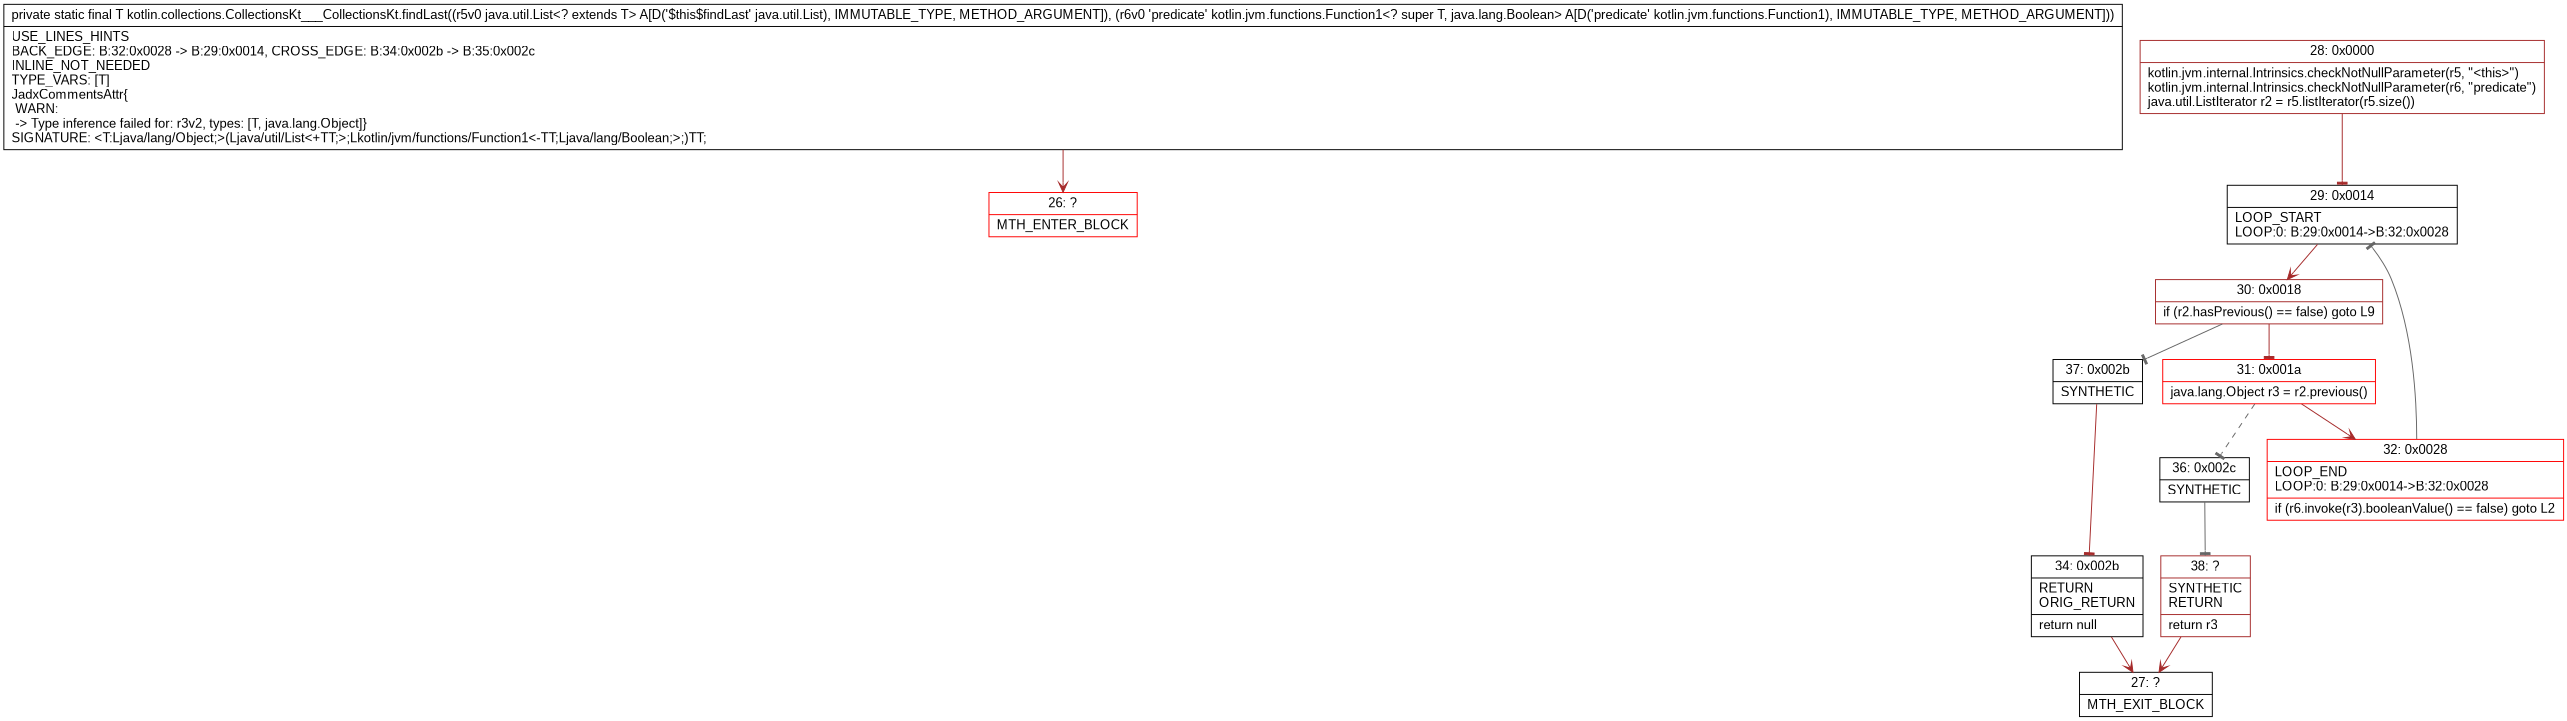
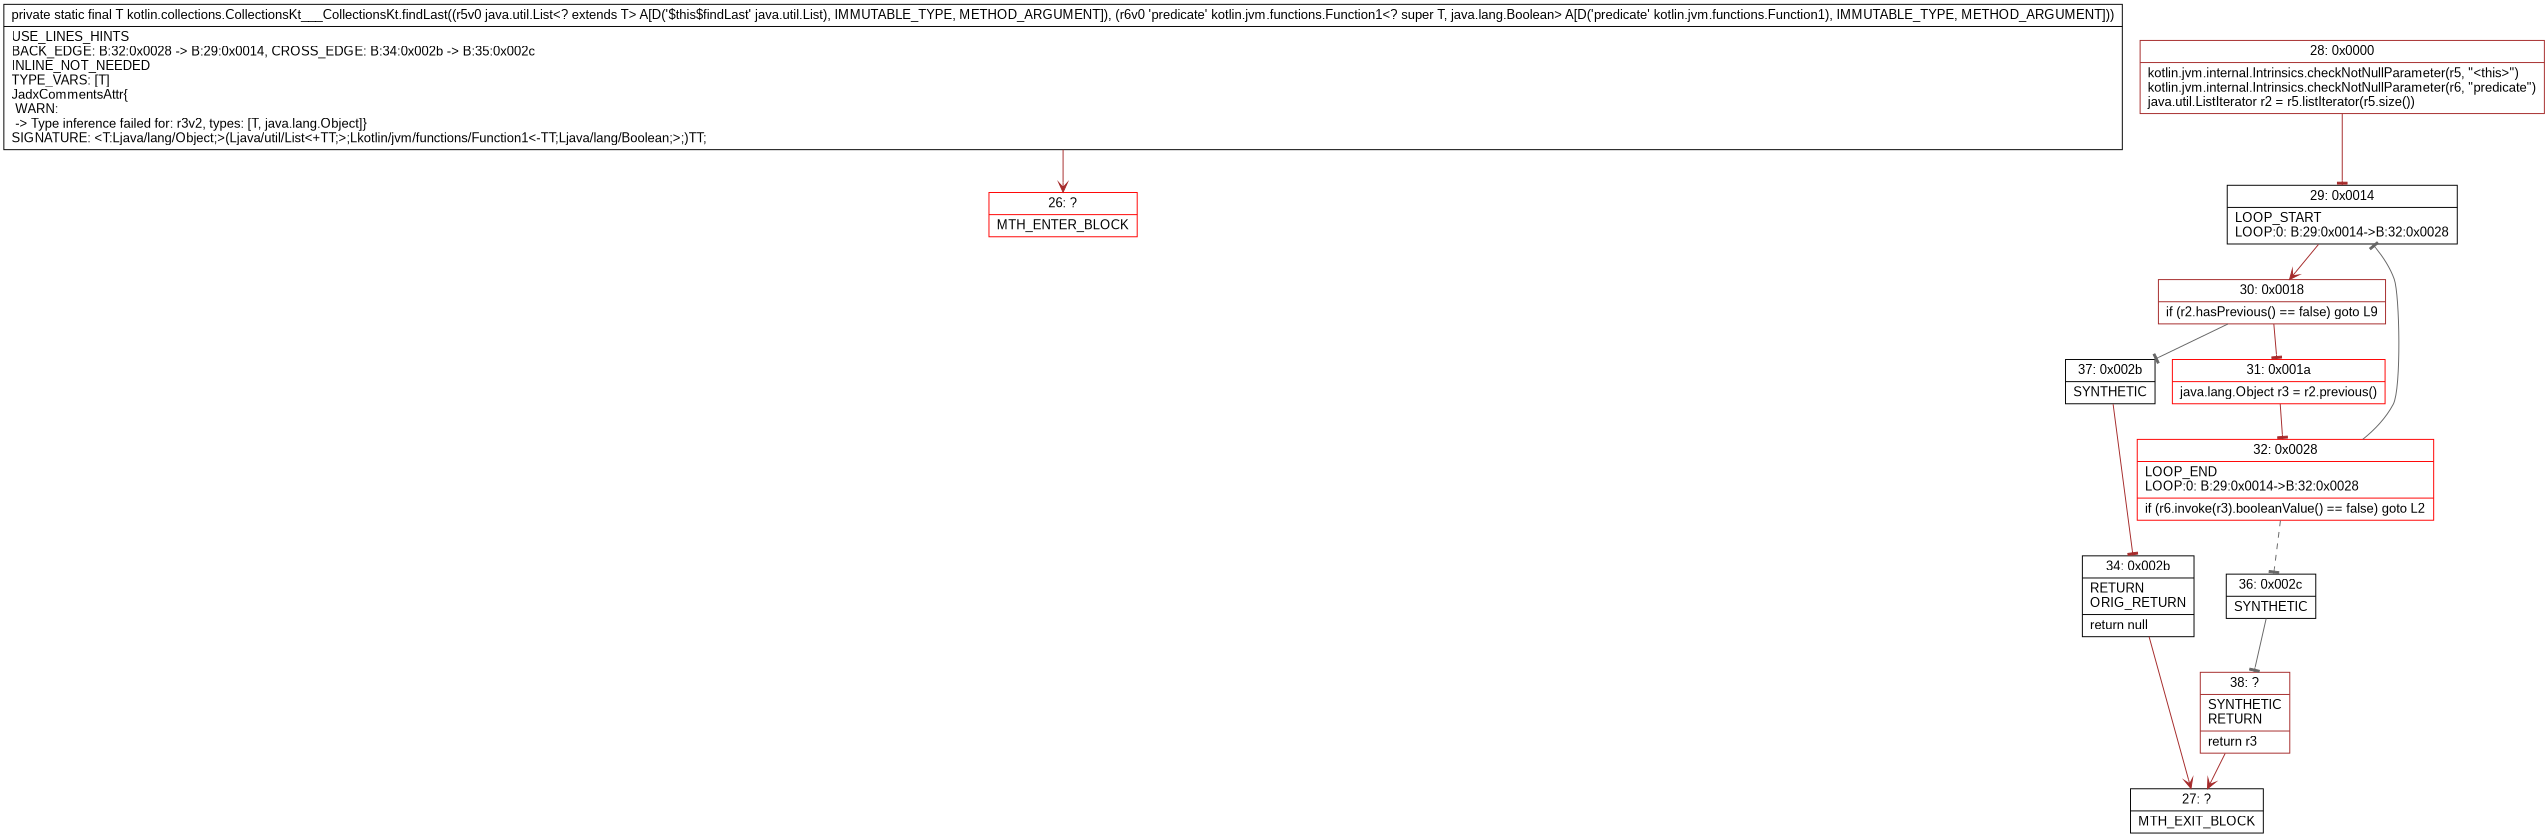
edge "31: 0x001a" -> "32: 0x0028": arrowhead vee -> tee
edge "31: 0x001a" -> "36: 0x002c": now "32: 0x0028" -> "36: 0x002c"
